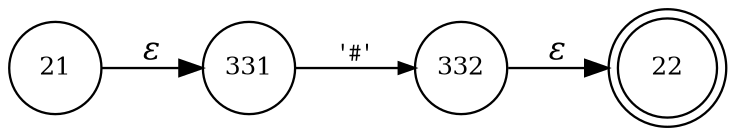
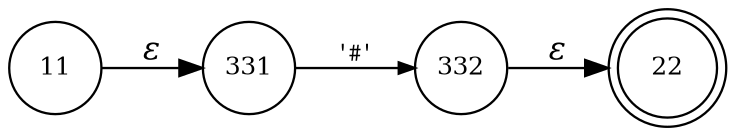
node "21": label "21" -> "11"
